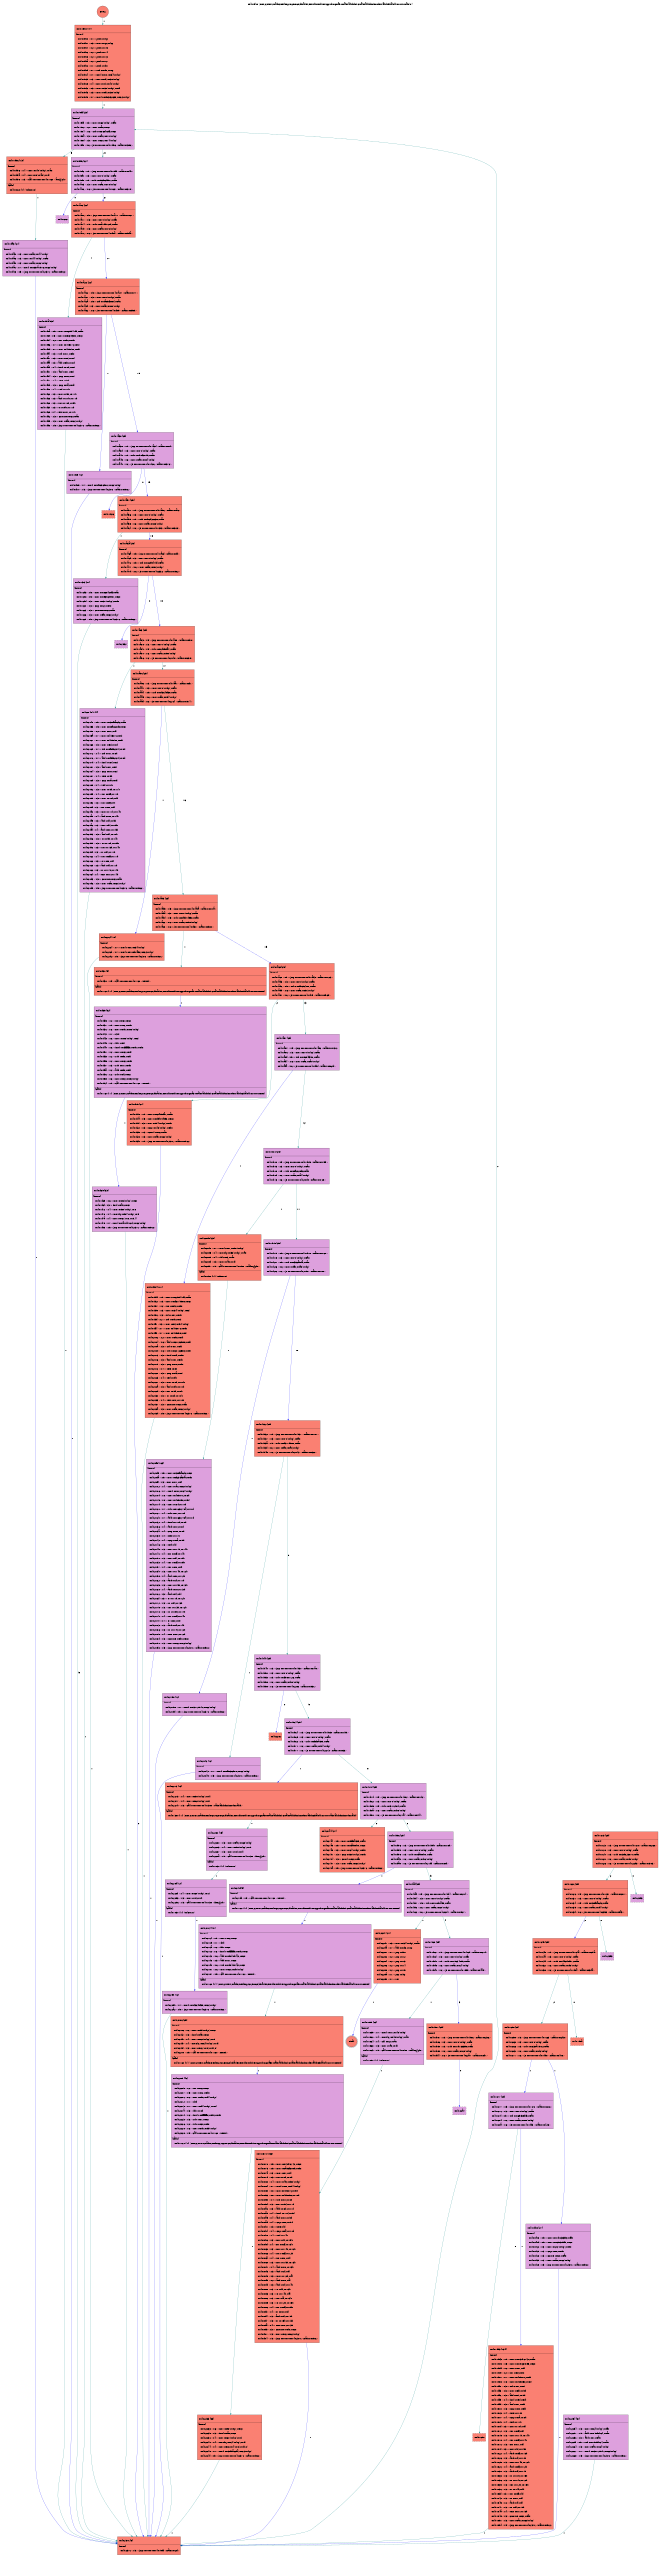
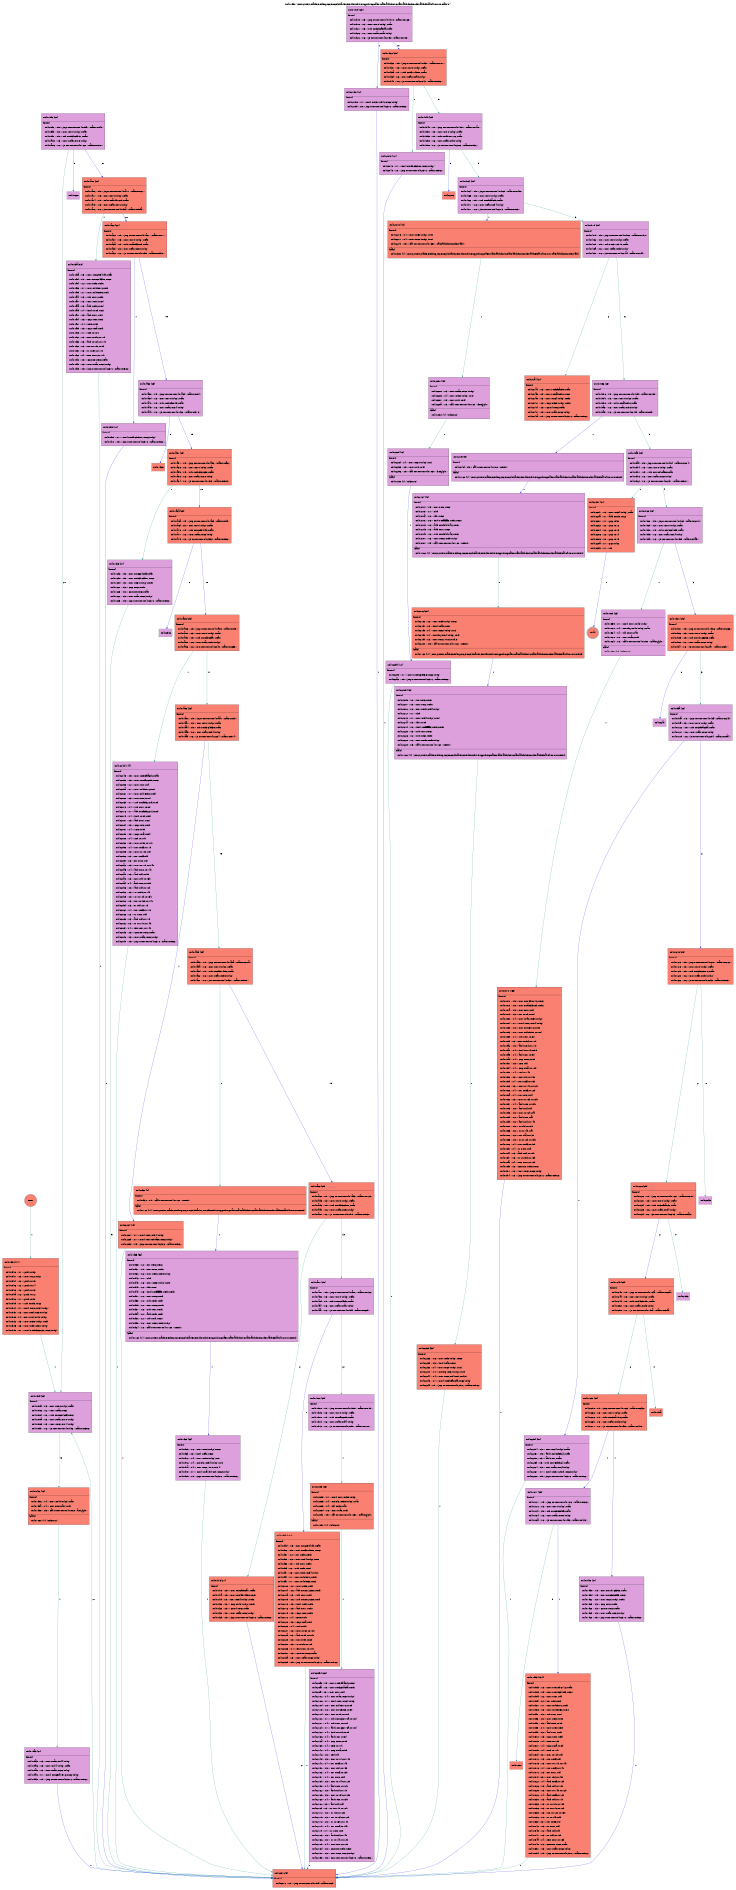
node "Entry": label "Entry" -> "Users"
edge "0x4019df [23]" -> "0x4019f6 [22]": reversed
node "0x401bfa [25]": added
edge "0x401b00 [25]" -> "0x401b19 [25]": removed, label "11"
